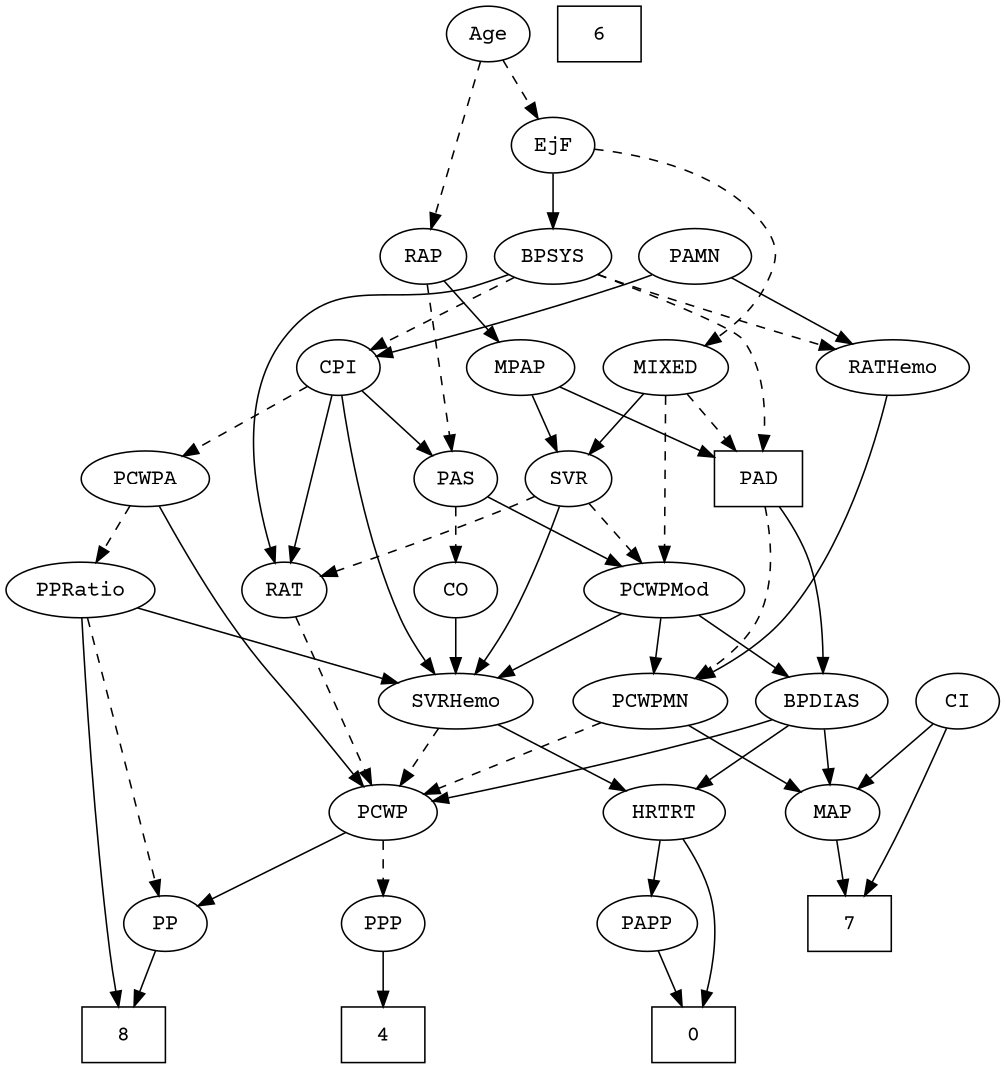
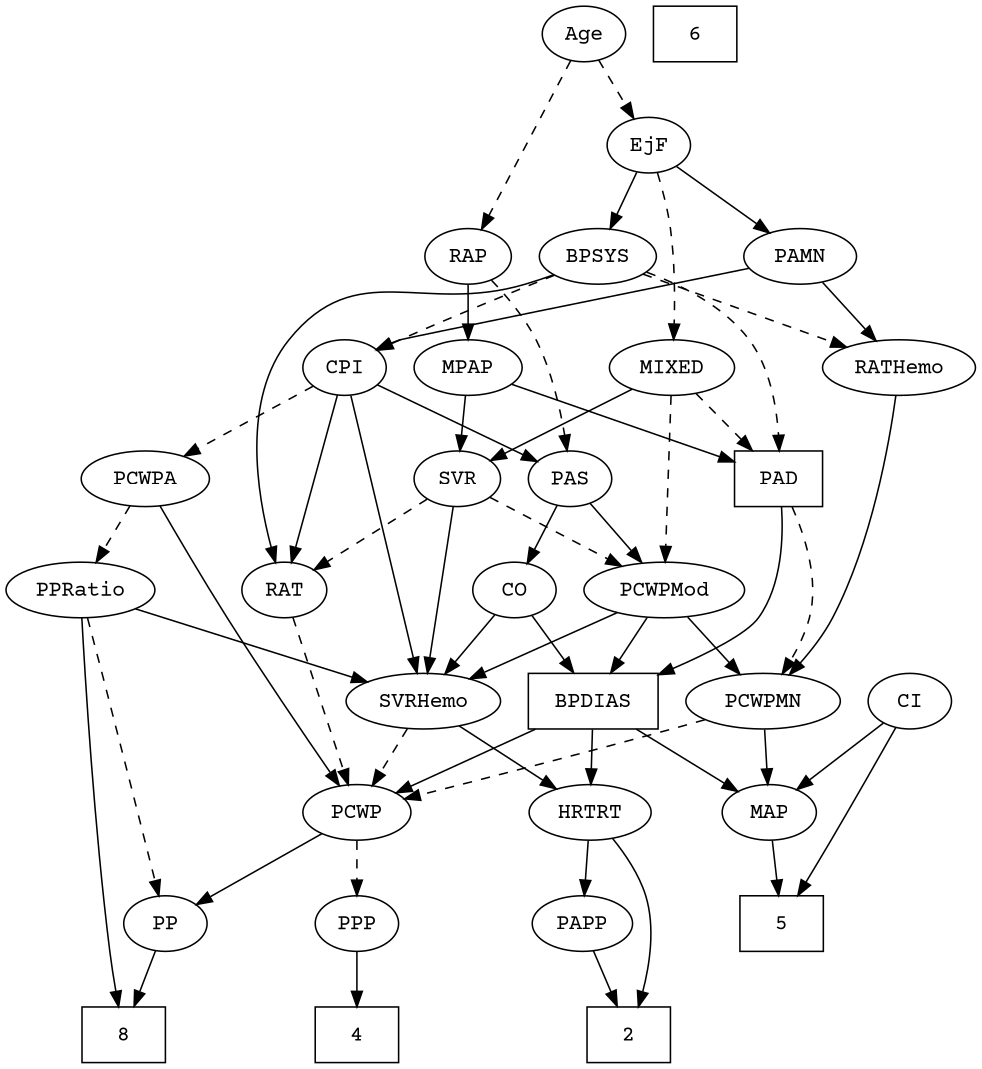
edge "EjF" -> "PAMN": added
edge "PAS" -> "CO": style dashed -> solid
edge "CO" -> "BPDIAS": added
node "BPDIAS": shape ellipse -> box
node "7": label "7" -> "5"
node "0": label "0" -> "2"
